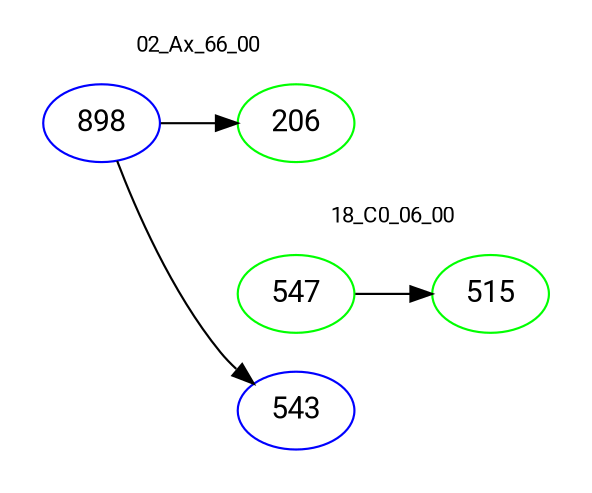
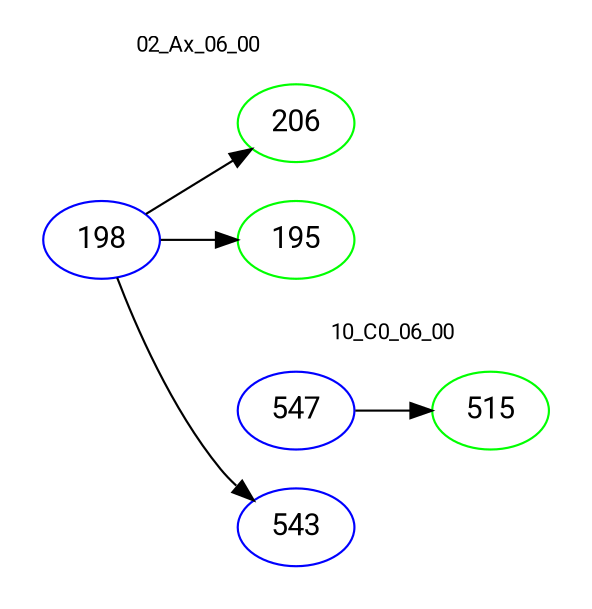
cluster "02_Ax_66_00": label "02_Ax_66_00" -> "02_Ax_06_00"
node "898": label "898" -> "198"
cluster "18_C0_06_00": label "18_C0_06_00" -> "10_C0_06_00"
node "195": added
node "547": color green -> blue
